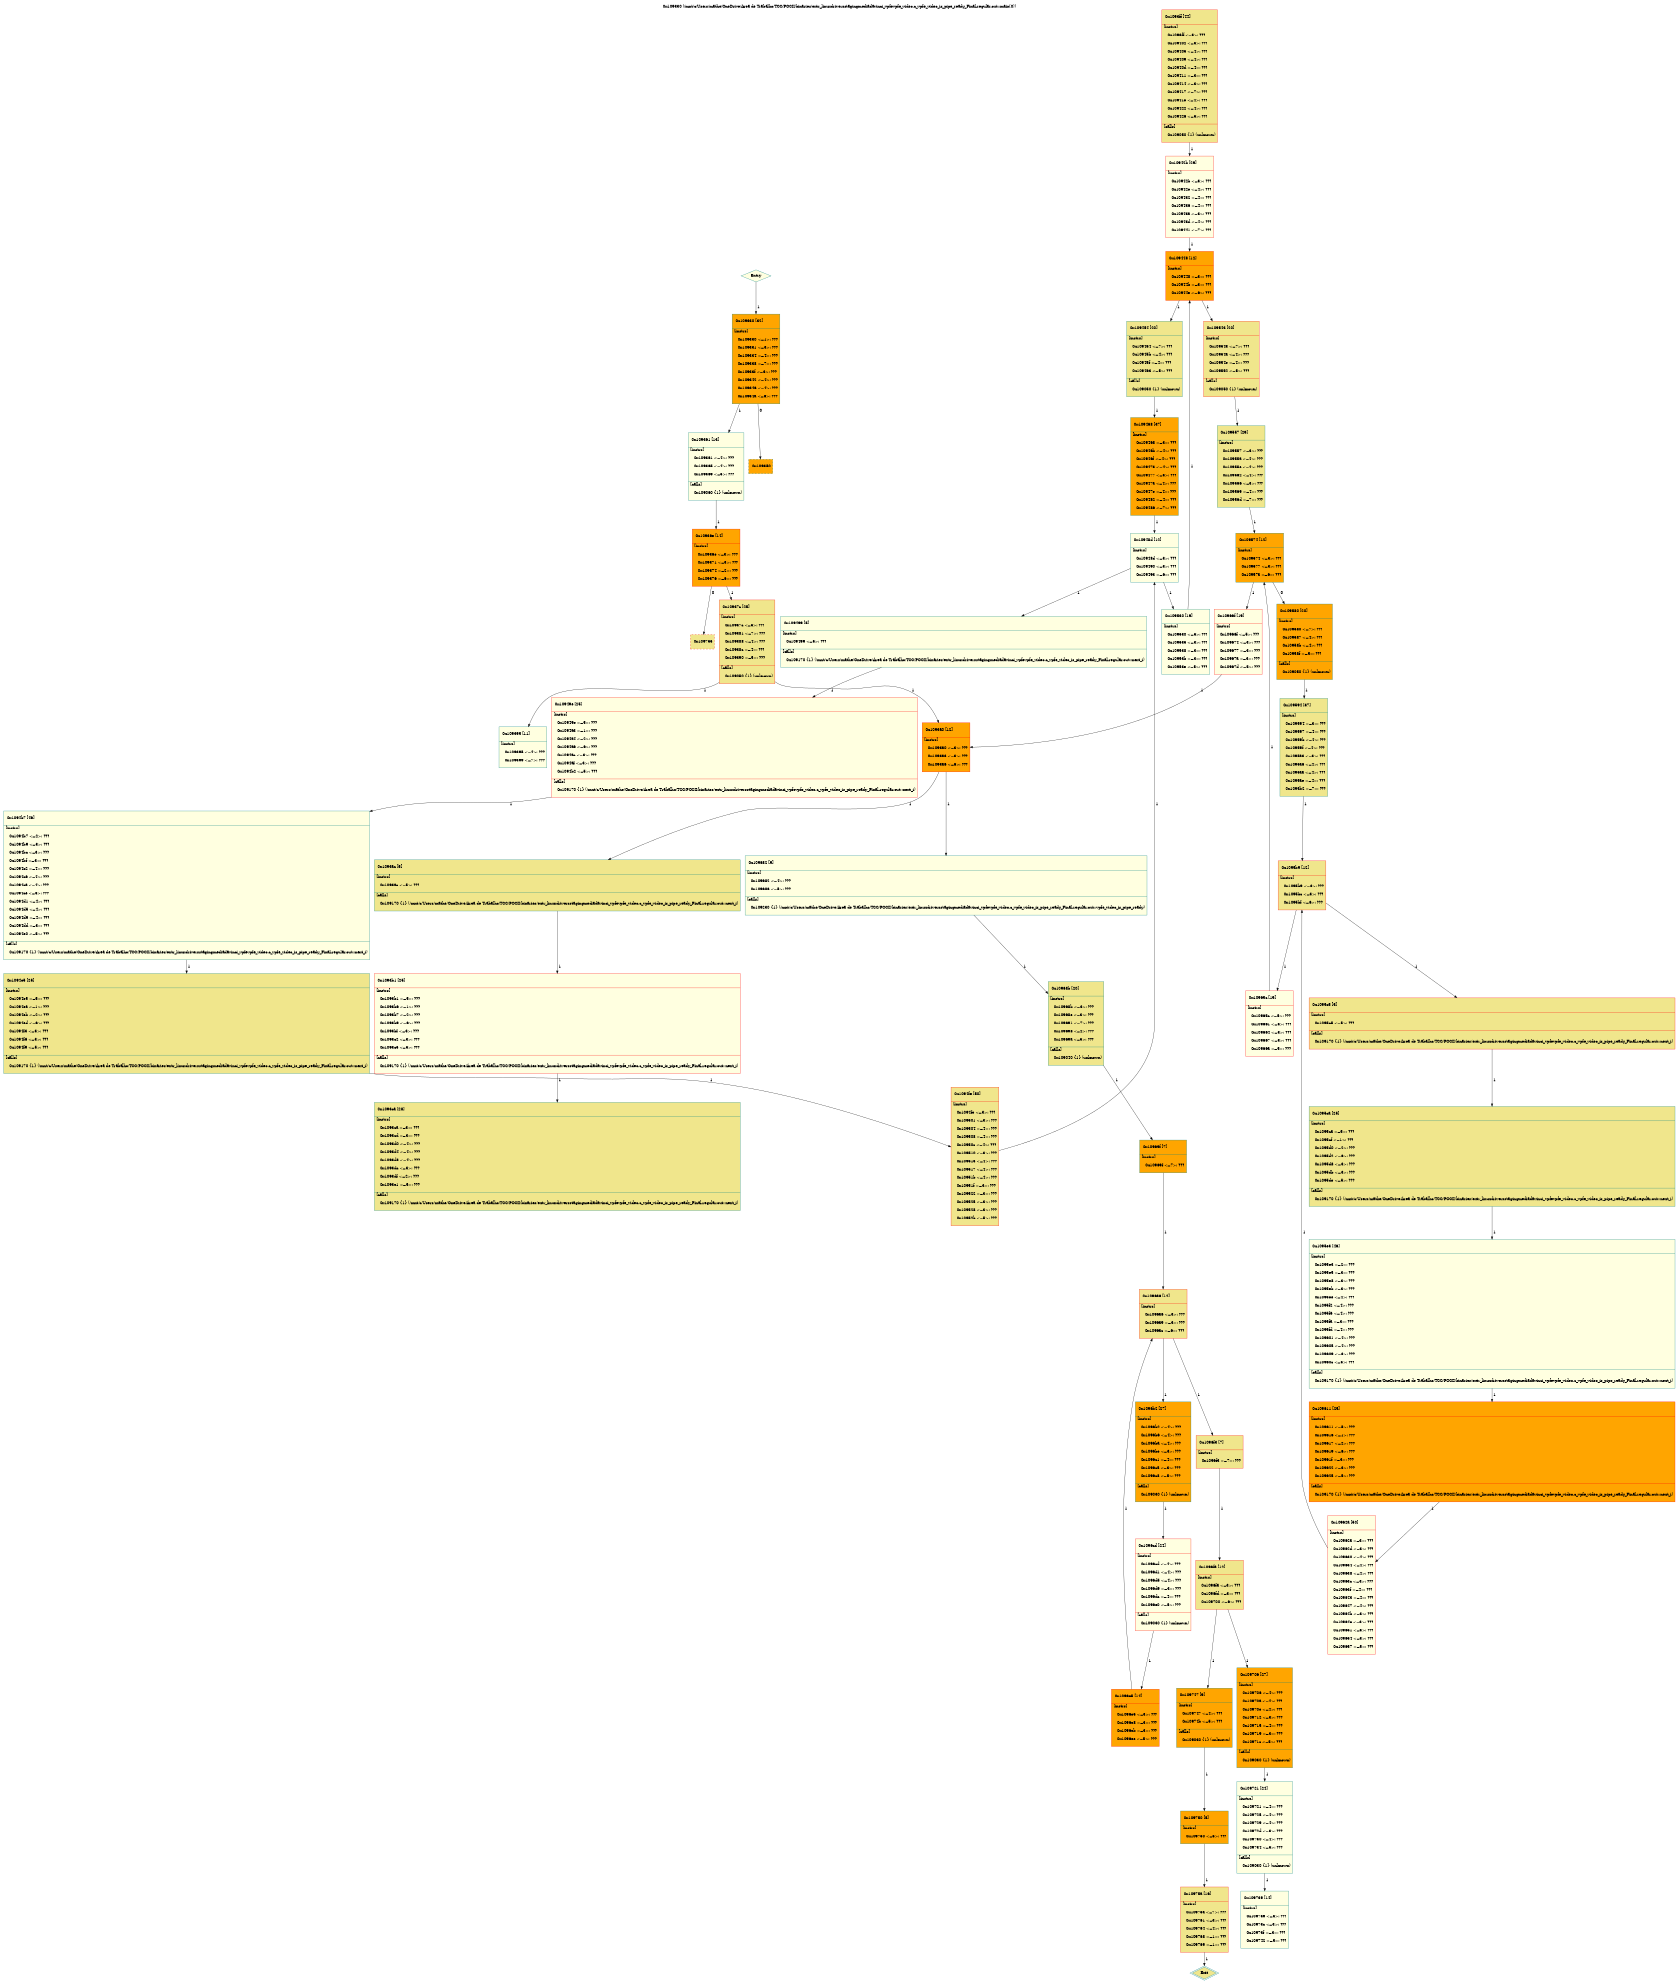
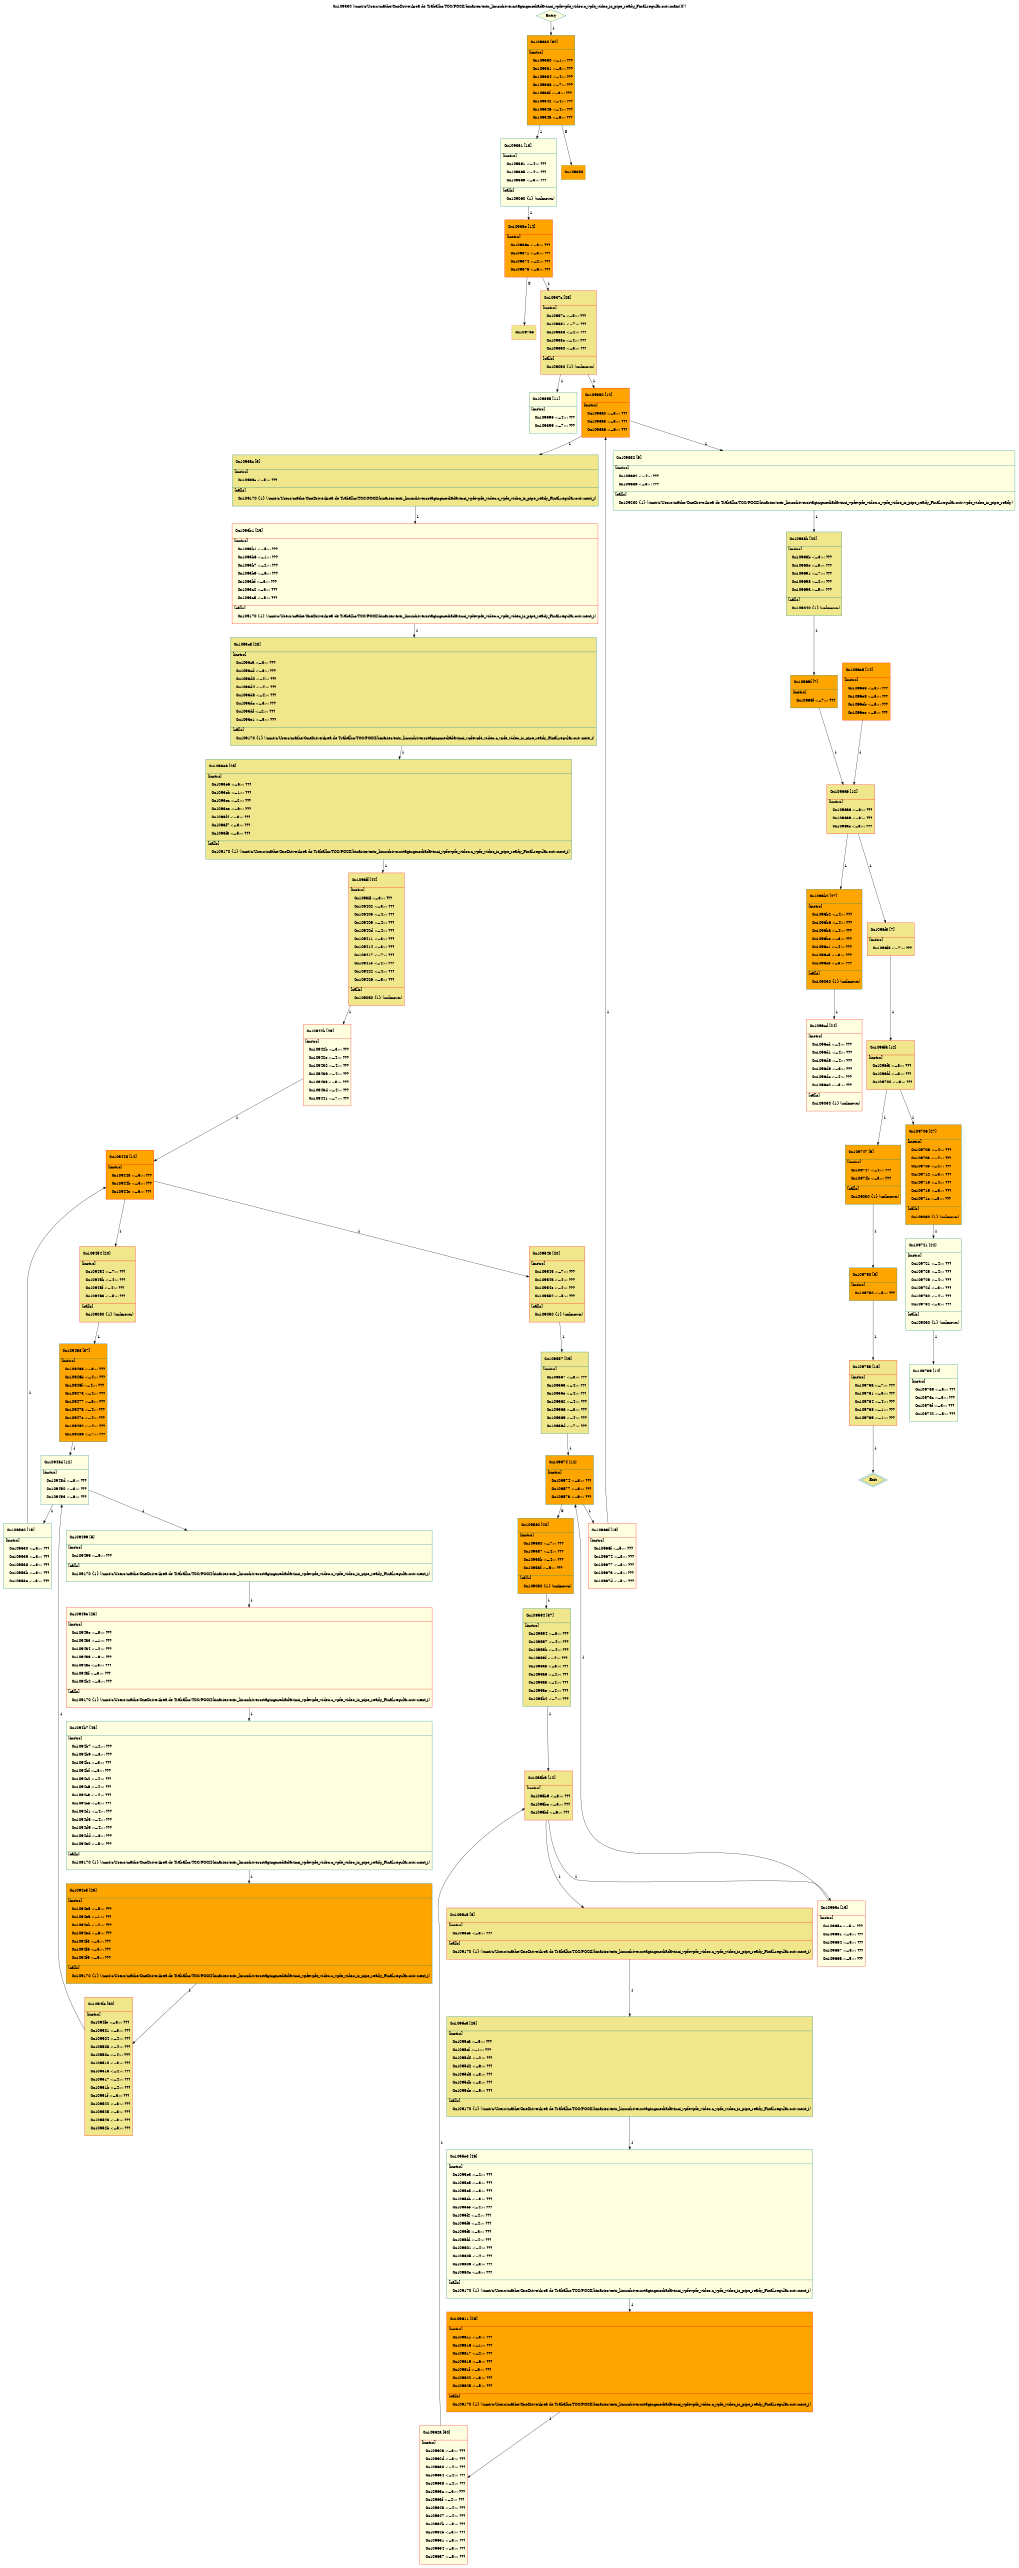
node "0x109454 [20]": color teal -> red
node "0x1093e6 [25]": added
node "0x1094e5 [25]": fillcolor khaki -> orange
edge "0x1096cd [24]" -> "0x1096e5 [14]": removed, label "1"
